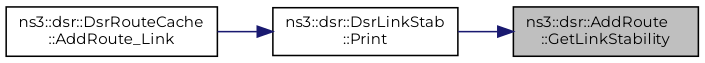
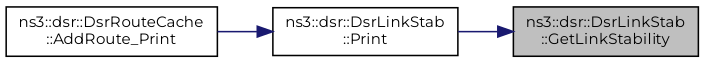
node "ns3::dsr::DsrRouteCache ::AddRoute_Link": label "ns3::dsr::DsrRouteCache ::AddRoute_Link" -> "ns3::dsr::DsrRouteCache ::AddRoute_Print"
node "ns3::dsr::AddRoute ::GetLinkStability": label "ns3::dsr::AddRoute ::GetLinkStability" -> "ns3::dsr::DsrLinkStab ::GetLinkStability"
